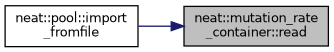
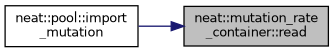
node "neat::pool::import _fromfile": label "neat::pool::import _fromfile" -> "neat::pool::import _mutation"
